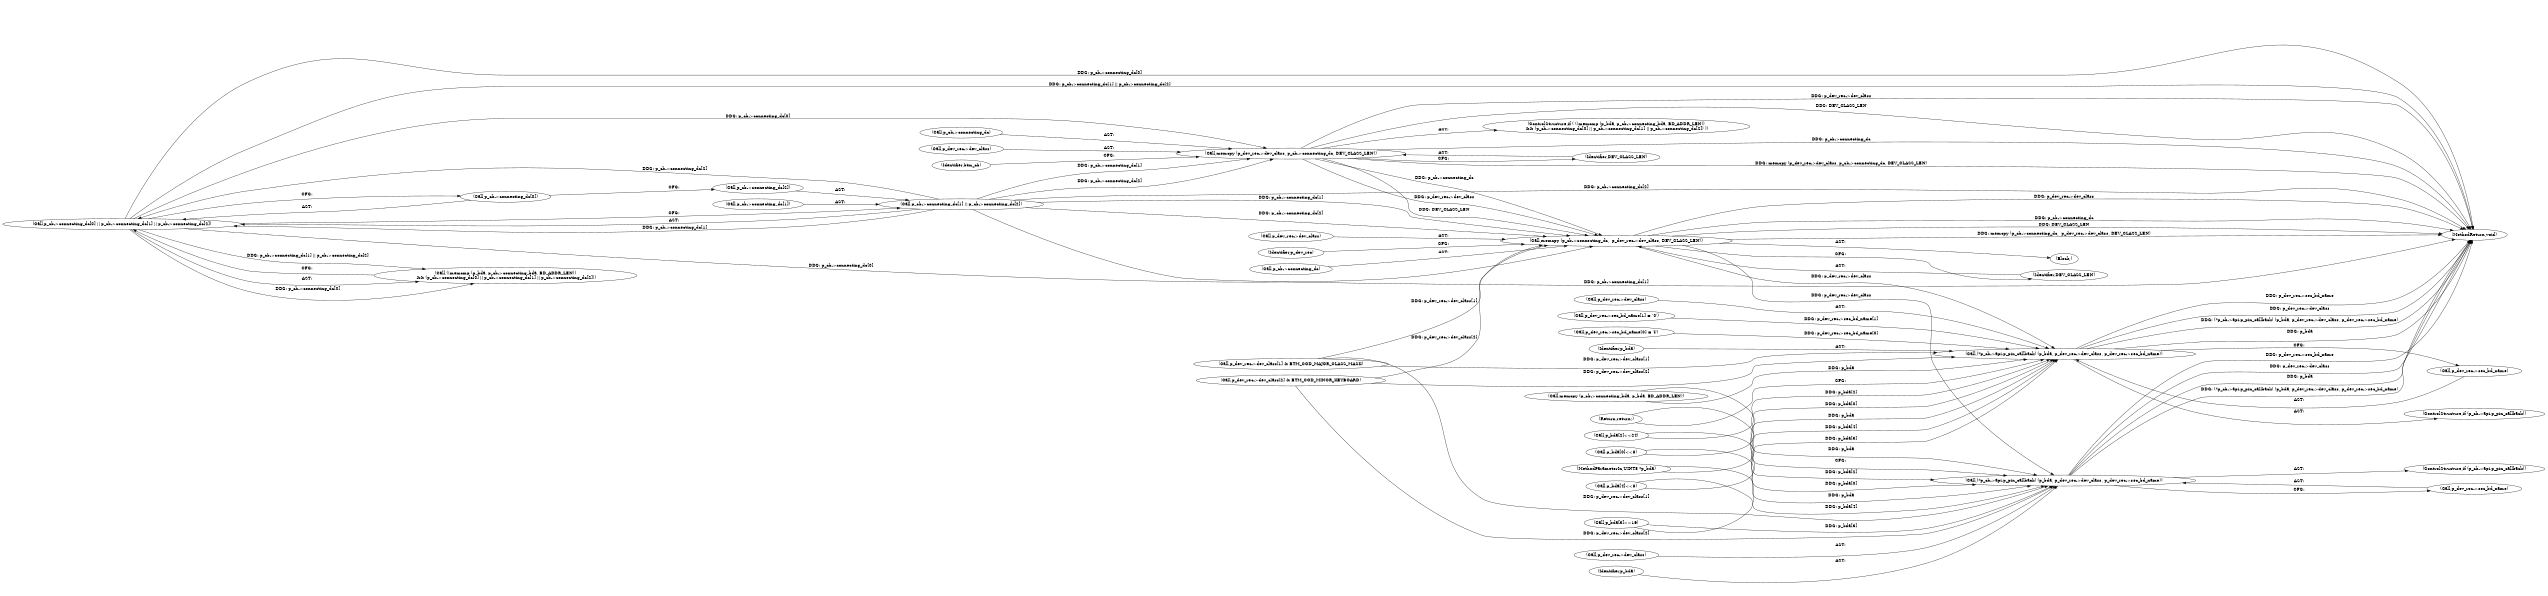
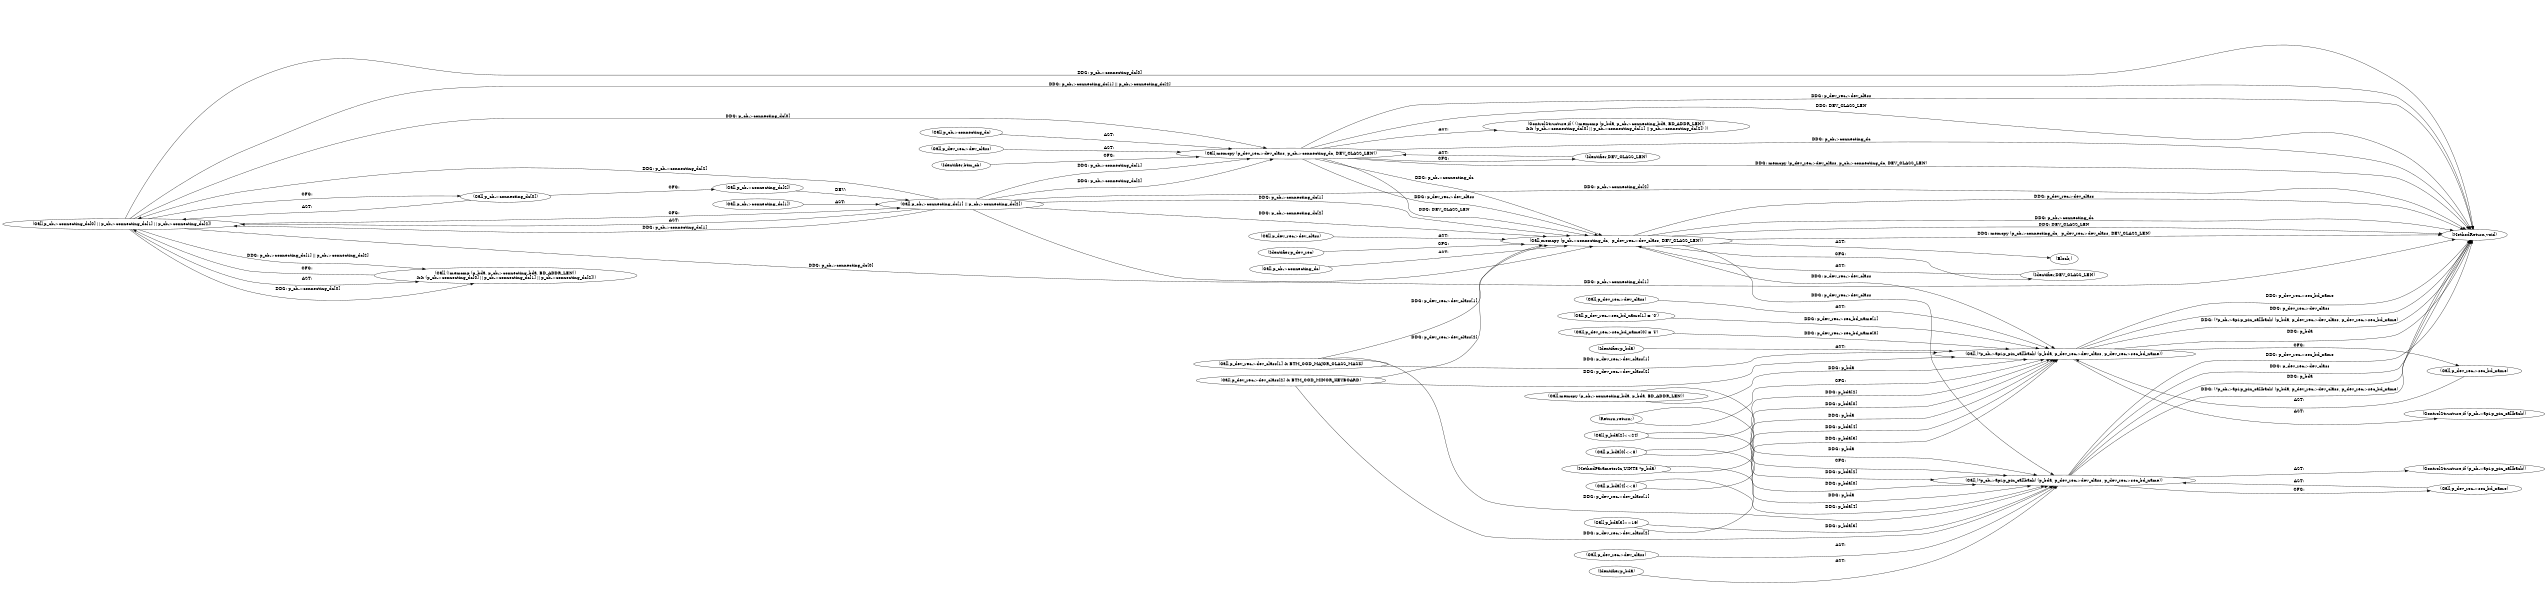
edge "(Call,p_cb->connecting_dc[2])" -> "(Call,p_cb->connecting_dc[1] || p_cb->connecting_dc[2])": label "AST: " -> "DEV: "
